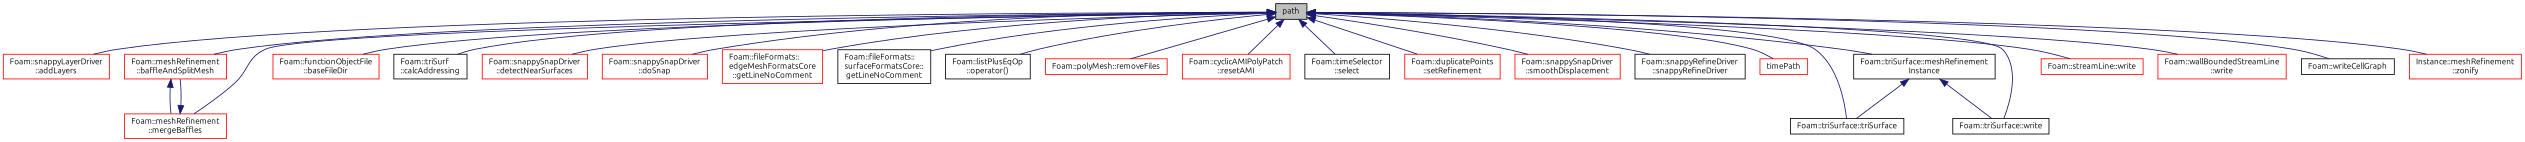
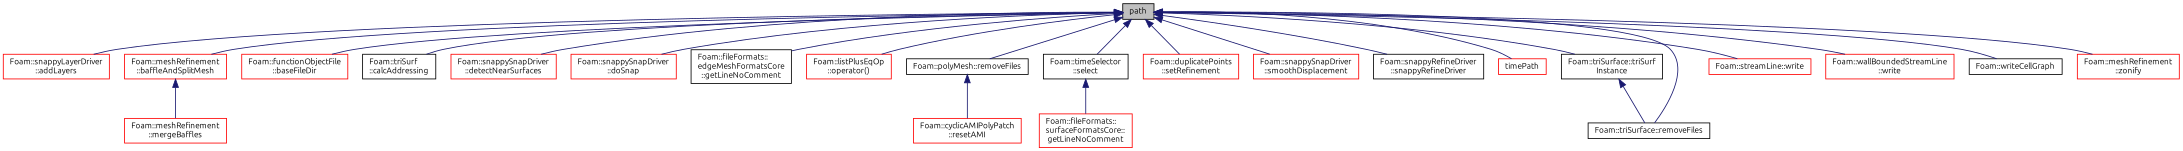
edge "Foam::meshRefinement ::mergeBaffles" -> "path": removed
edge "Foam::fileFormats:: surfaceFormatsCore:: getLineNoComment" -> "path": now "Foam::fileFormats:: surfaceFormatsCore:: getLineNoComment" -> "Foam::timeSelector ::select"
edge "Foam::cyclicAMIPolyPatch ::resetAMI" -> "path": now "Foam::cyclicAMIPolyPatch ::resetAMI" -> "Foam::polyMesh::removeFiles"
node "Foam::fileFormats:: edgeMeshFormatsCore ::getLineNoComment": color red -> black
node "Foam::fileFormats:: surfaceFormatsCore:: getLineNoComment": color black -> red
node "Foam::listPlusEqOp ::operator()": color black -> red
node "Foam::polyMesh::removeFiles": color red -> black
node "Foam::triSurface::meshRefinement Instance": label "Foam::triSurface::meshRefinement Instance" -> "Foam::triSurface::triSurf Instance"
node "Instance::meshRefinement ::zonify": label "Instance::meshRefinement ::zonify" -> "Foam::meshRefinement ::zonify"
edge "Foam::meshRefinement ::baffleAndSplitMesh" -> "Foam::meshRefinement ::mergeBaffles": removed
node "Foam::triSurface::triSurface": removed
node "Foam::triSurface::write": label "Foam::triSurface::write" -> "Foam::triSurface::removeFiles"
